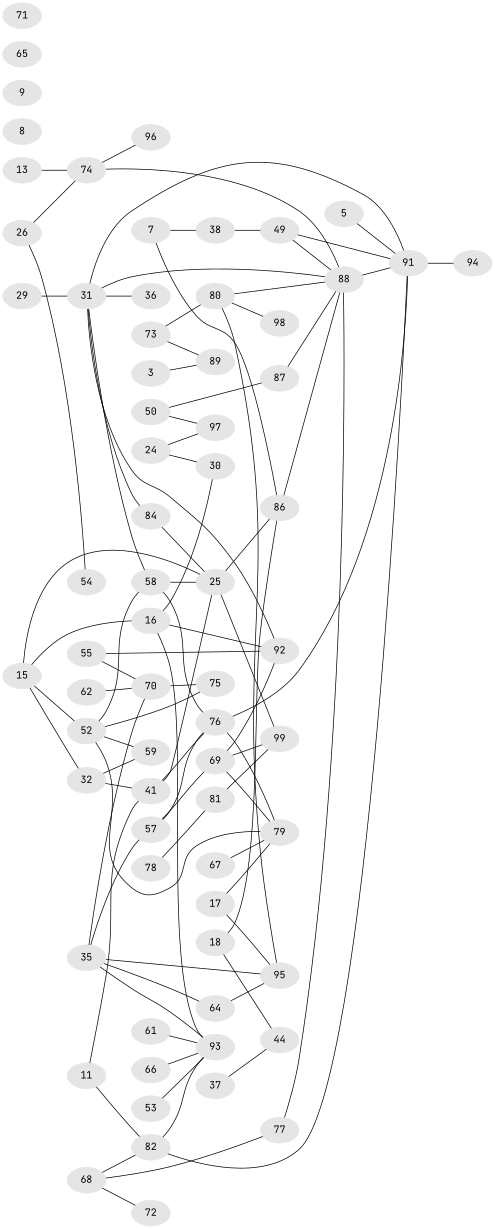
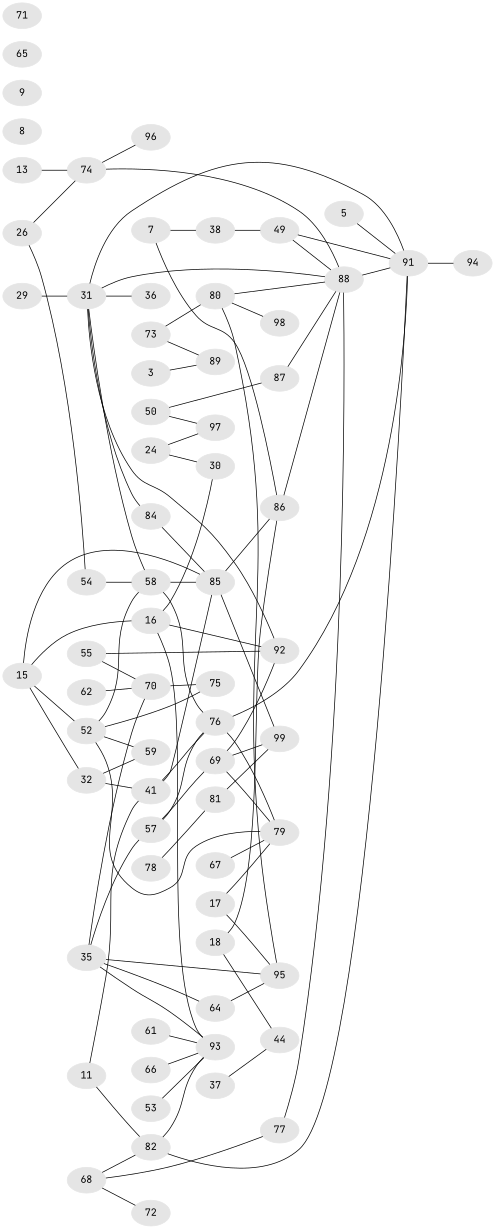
edge "54" -- "58": added
node "25": label "25" -> "85"
